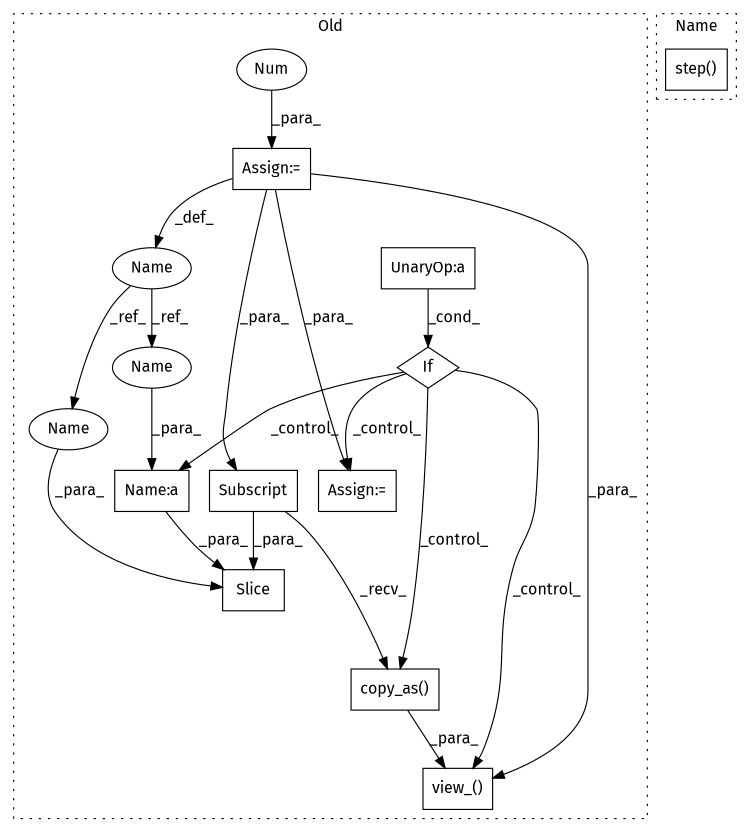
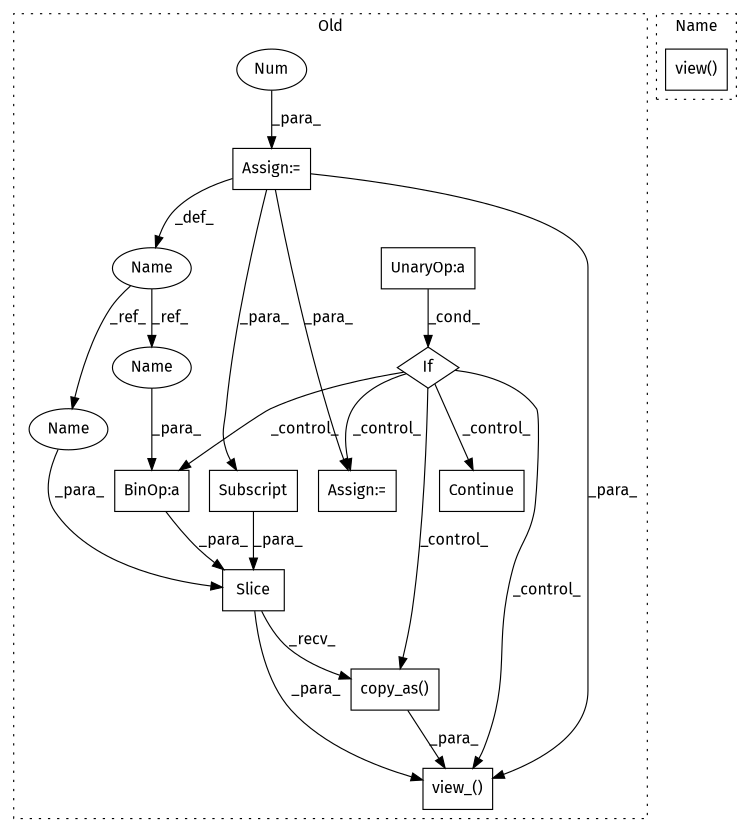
node "step()": label "step()" -> "view()"
node "Name:a": label "Name:a" -> "BinOp:a"
node "Continue": added
edge "Subscript" -> "copy_as()": now "Slice" -> "copy_as()"
edge "Slice" -> "view_()": added, label "_para_"
